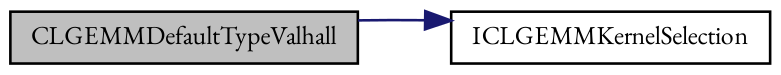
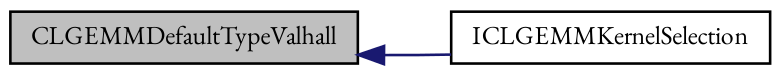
edge "CLGEMMDefaultTypeValhall" -> "ICLGEMMKernelSelection": reversed
